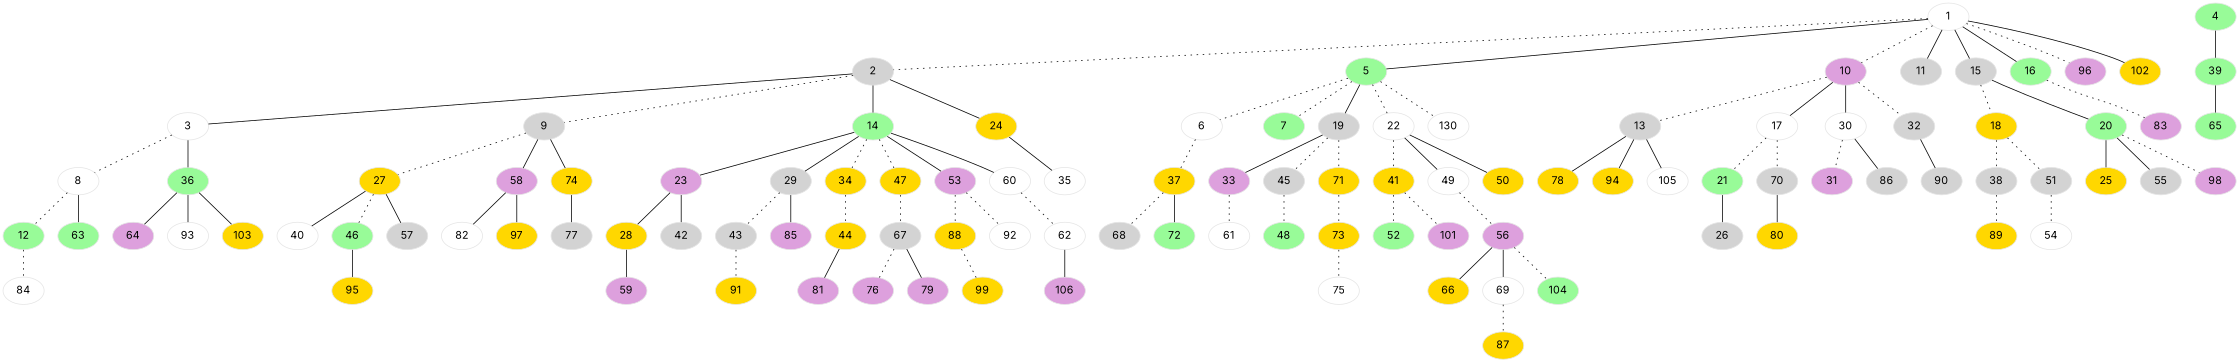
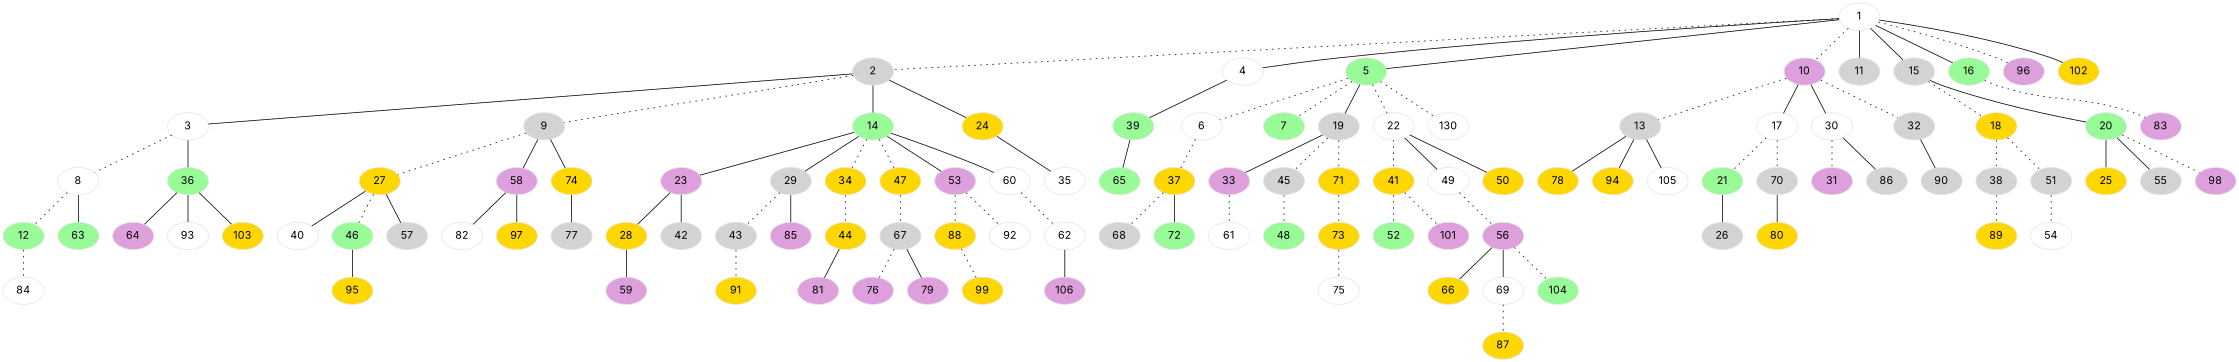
node "4": fillcolor palegreen -> white
edge "1" -- "4": added
